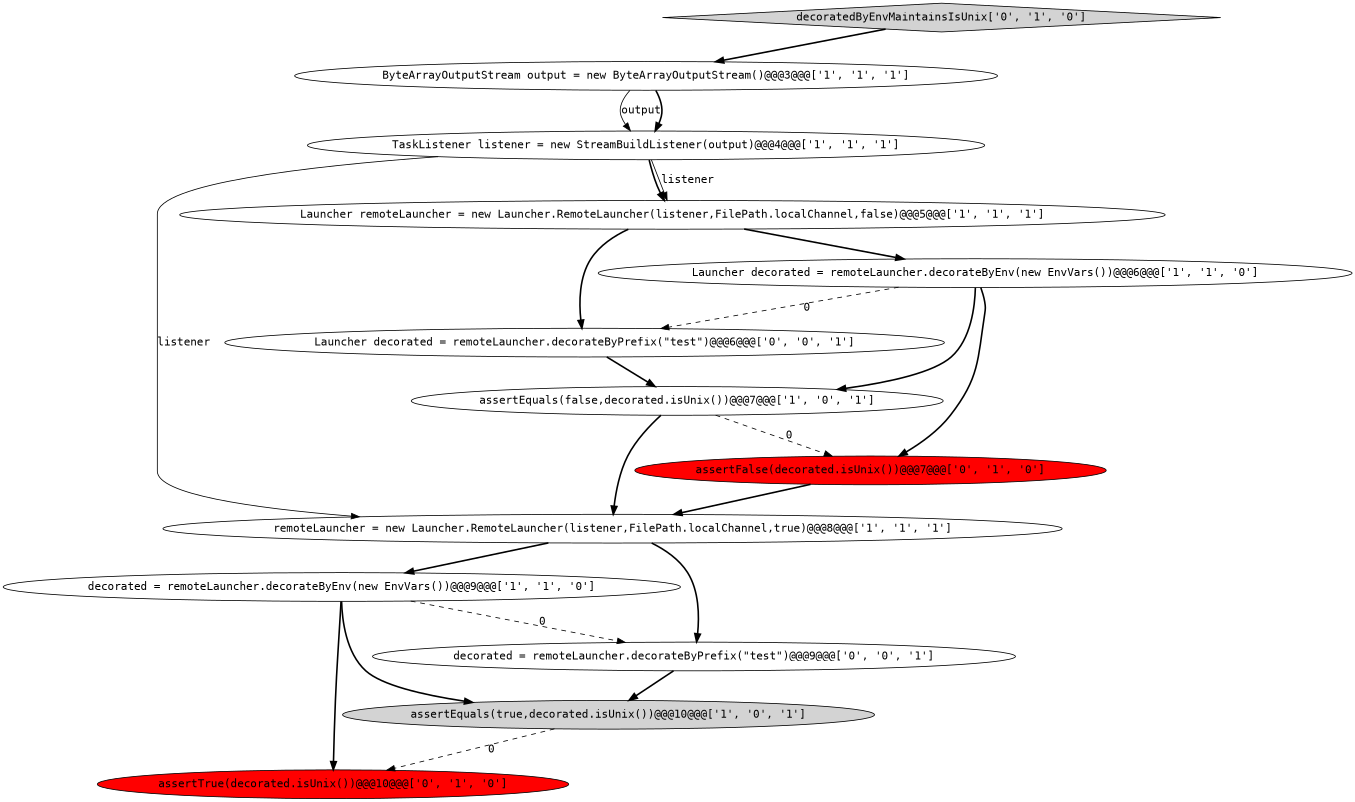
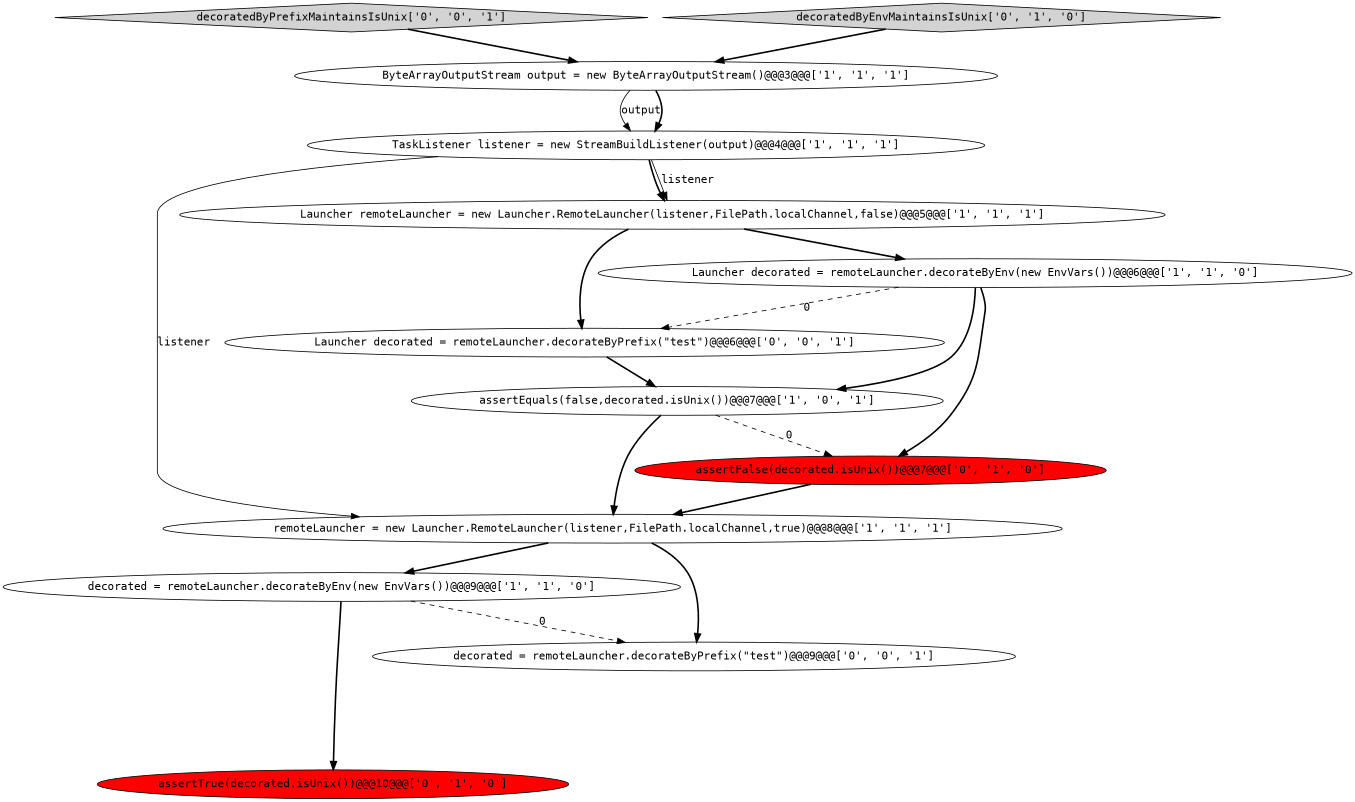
node "decoratedByPrefixMaintainsIsUnix['0', '0', '1']": added
node "assertEquals(true,decorated.isUnix())@@@10@@@['1', '0', '1']": removed
